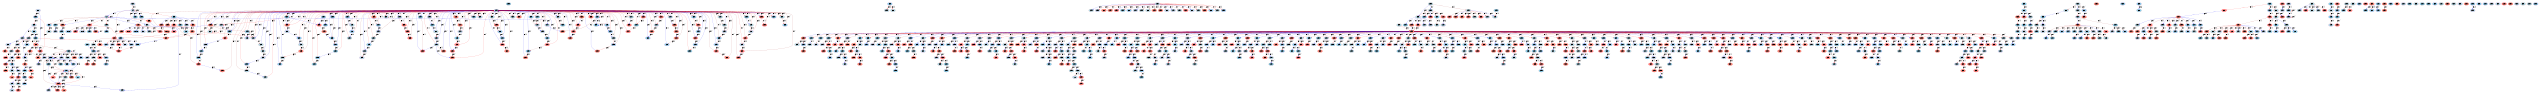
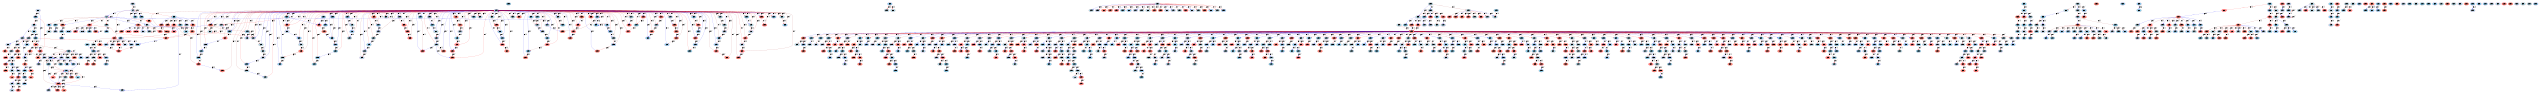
node "KEY_E": fillcolor skyblue -> salmon
